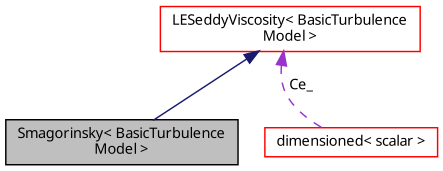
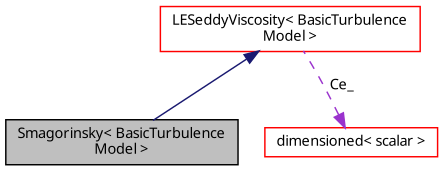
edge "dimensioned< scalar >" -> "LESeddyViscosity< BasicTurbulence Model >": reversed
